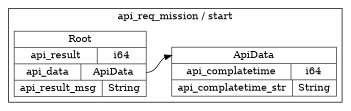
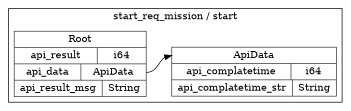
cluster "api_req_mission / start": label "api_req_mission / start" -> "start_req_mission / start"
